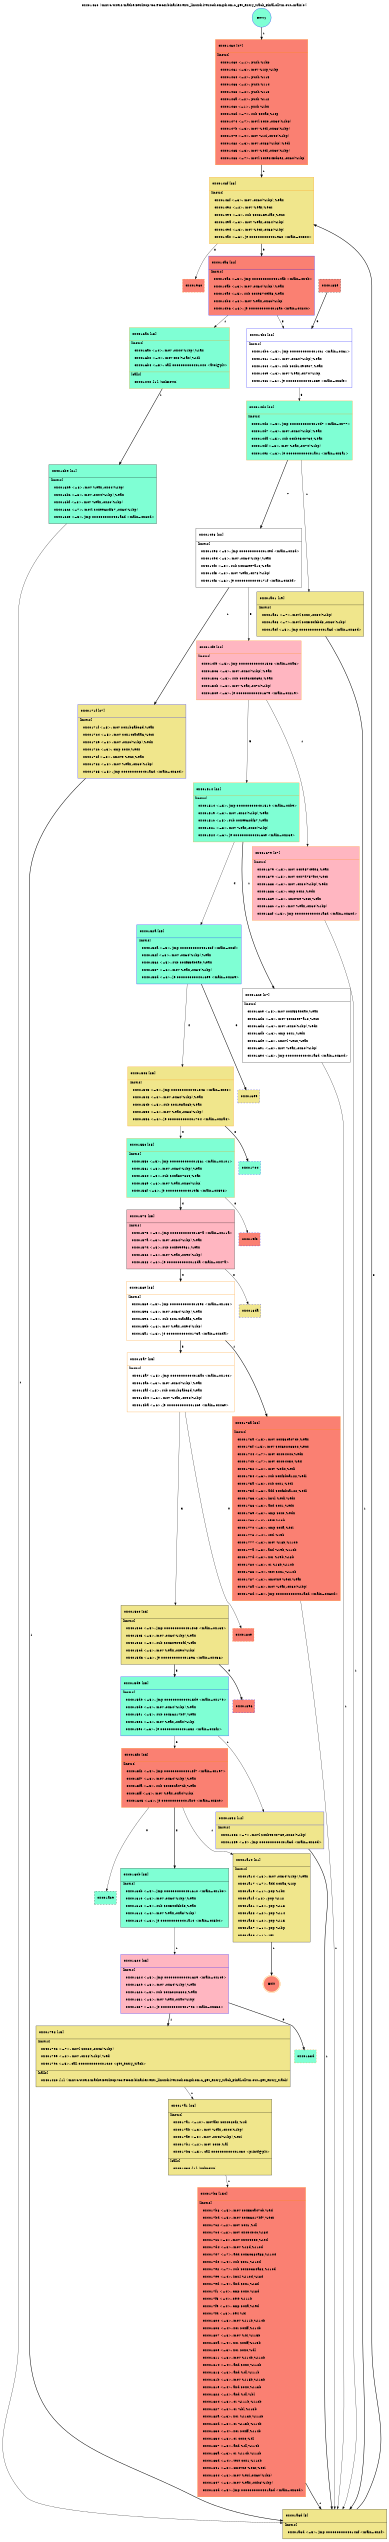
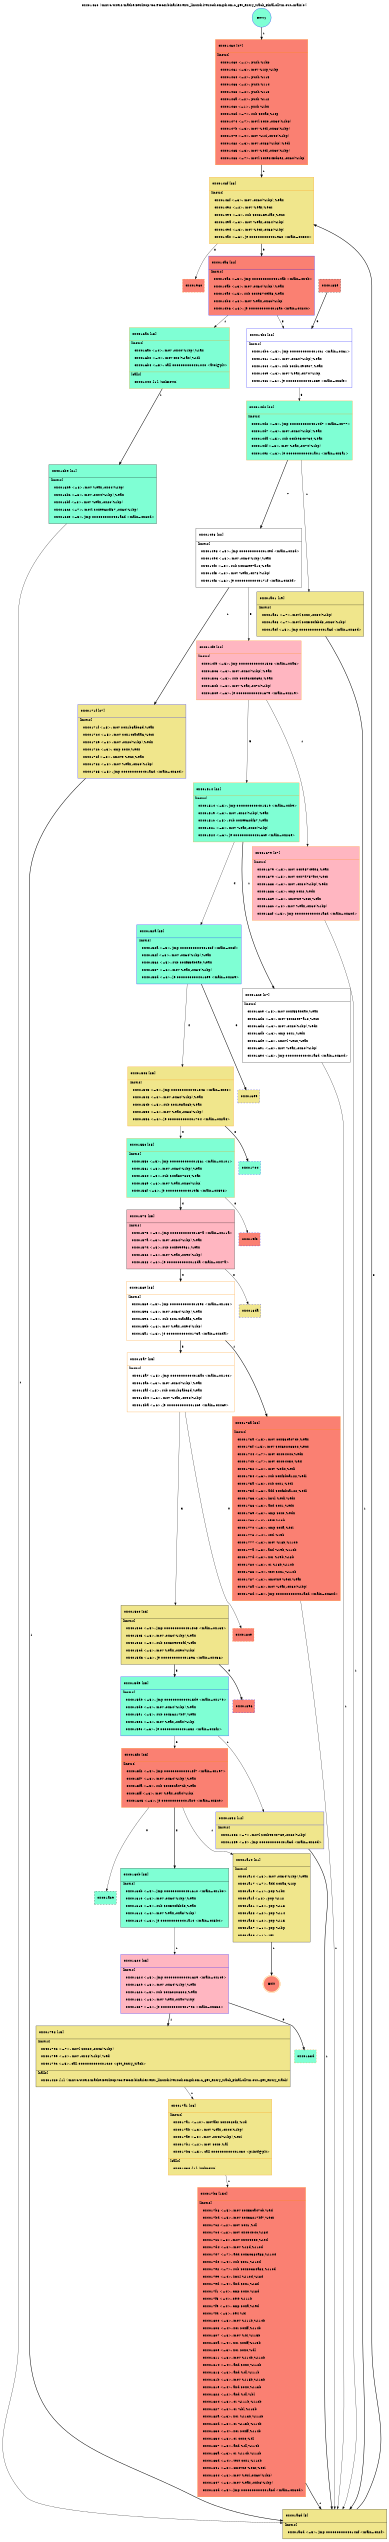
node "0x4017a1 [23]": color black -> darkorange
